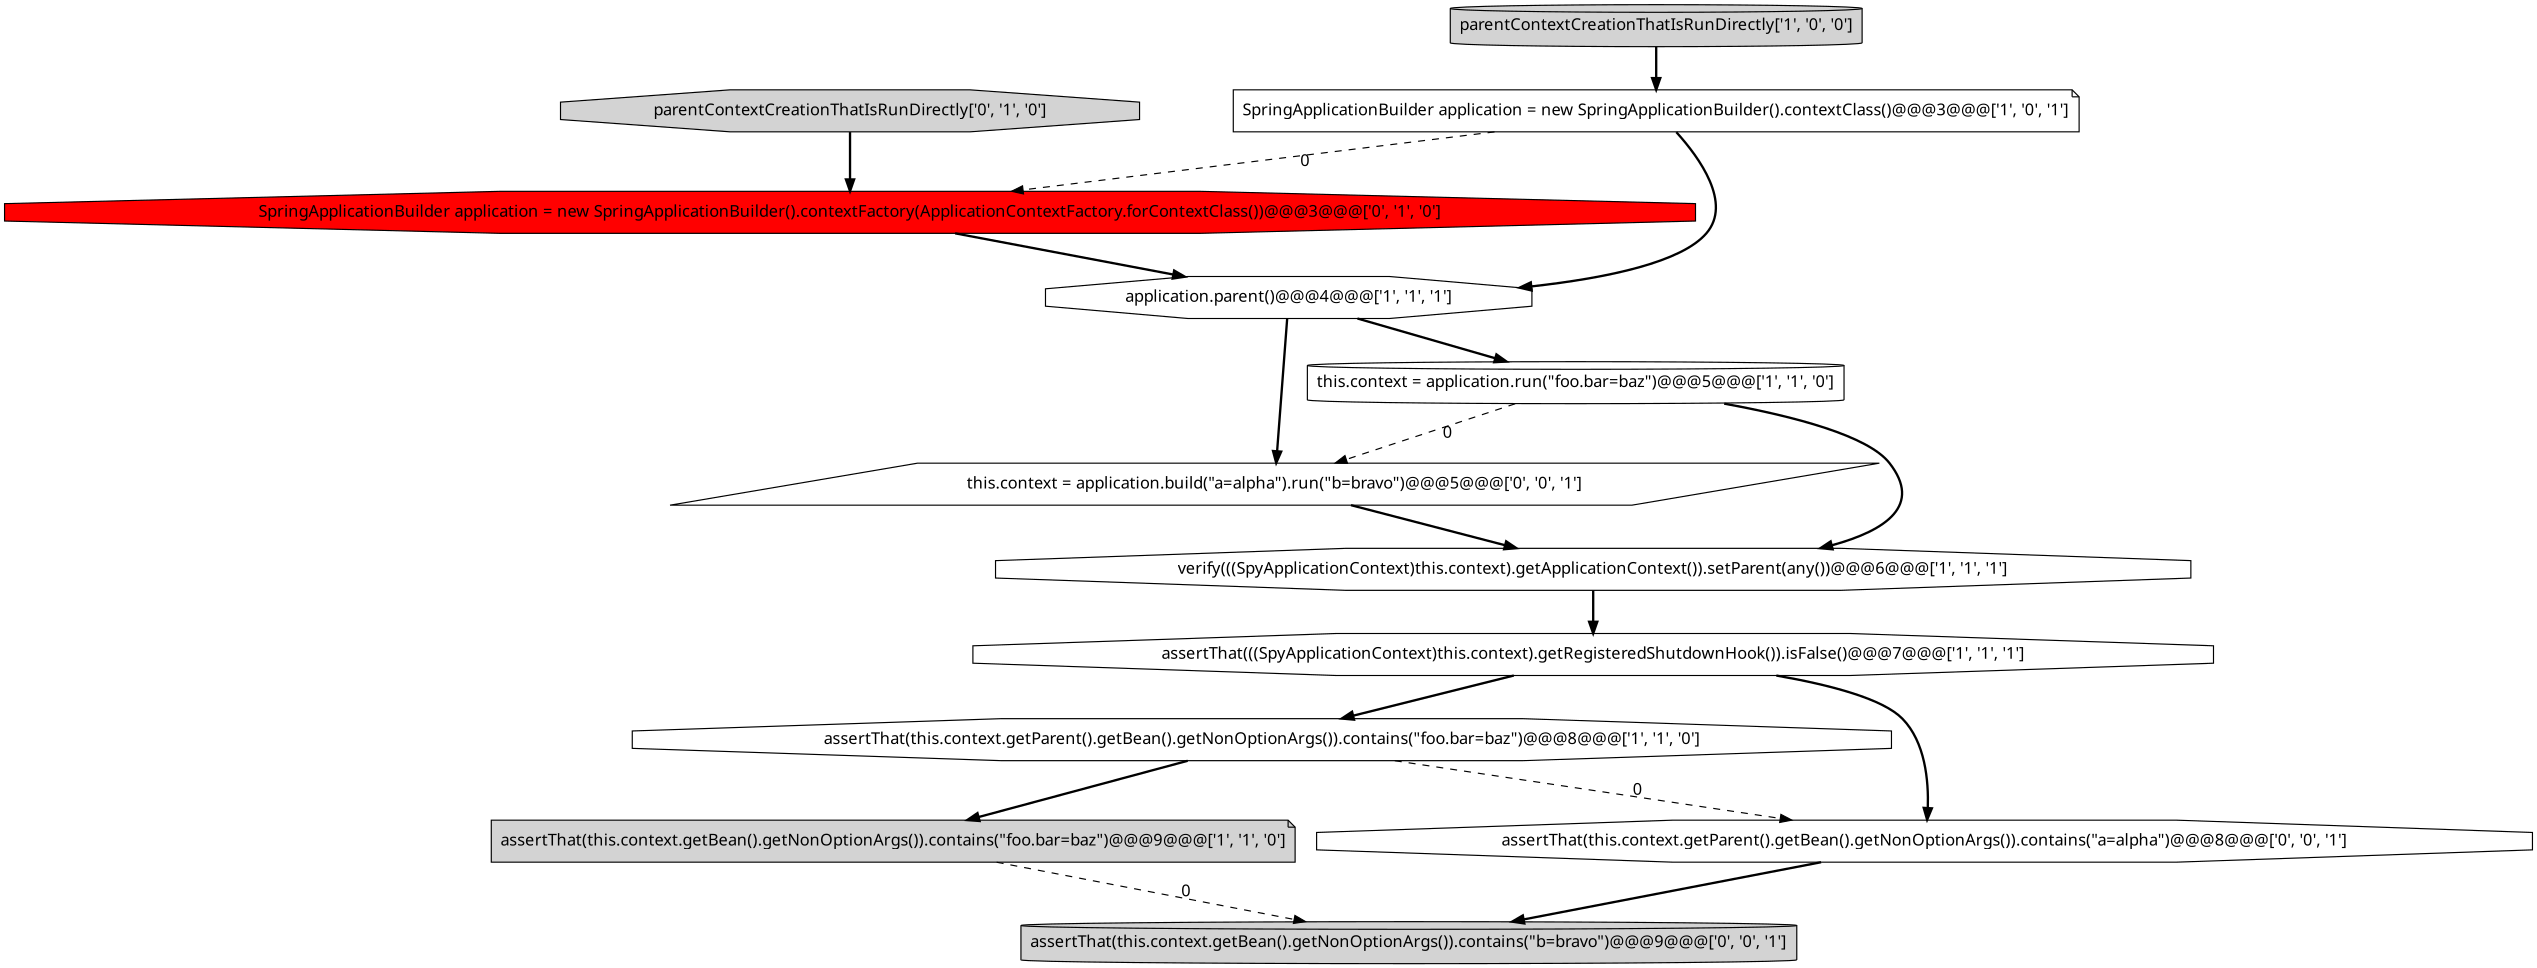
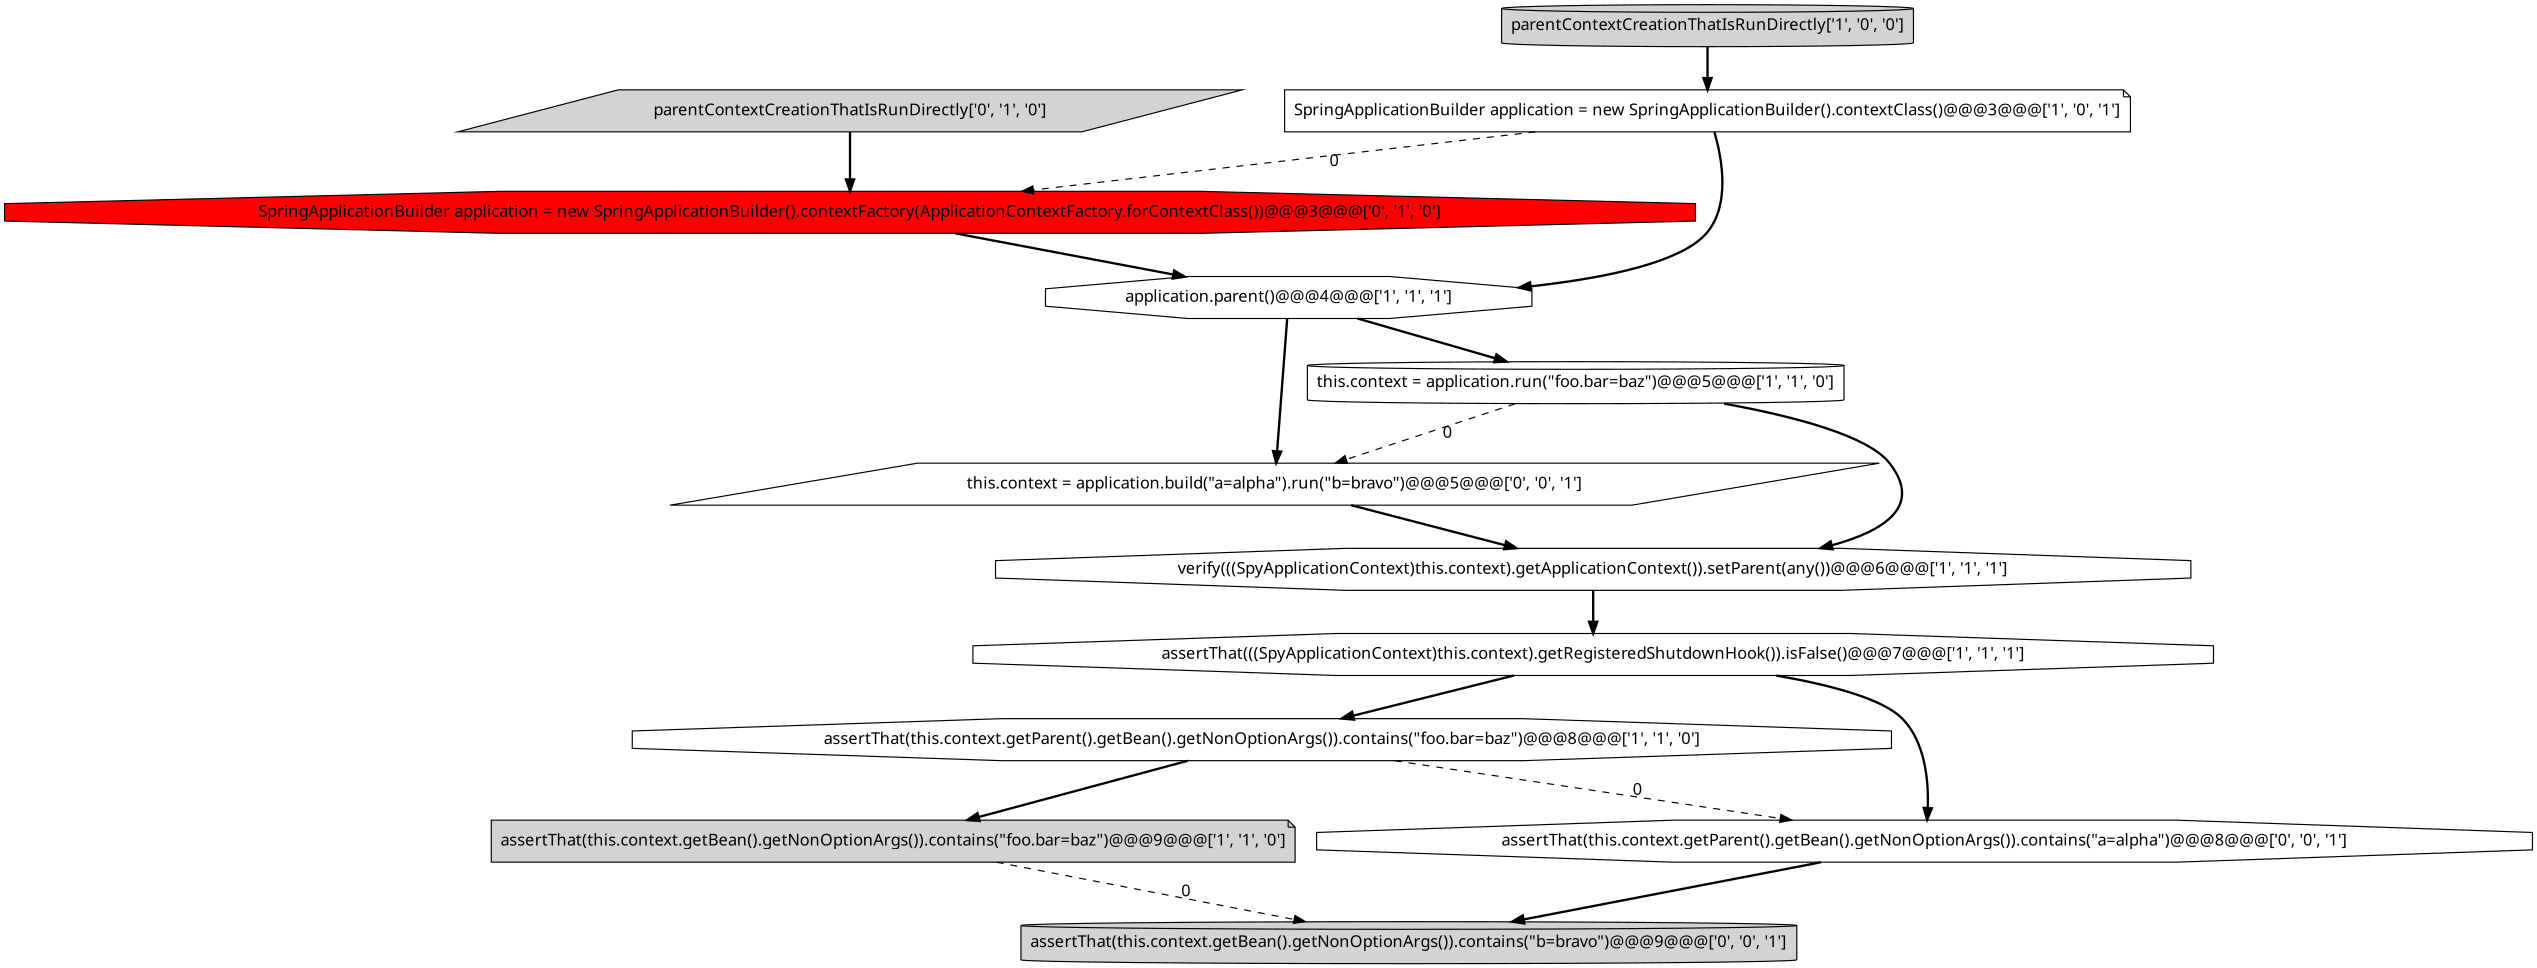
node "parentContextCreationThatIsRunDirectly['0', '1', '0']": shape octagon -> parallelogram
